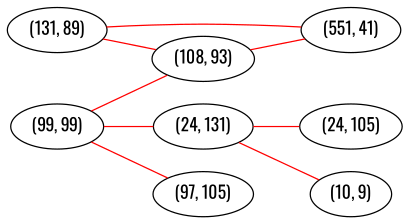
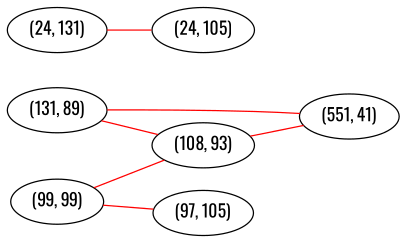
edge "(99, 99)" -- "(24, 131)": removed
node "(10, 9)": removed
